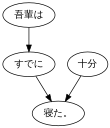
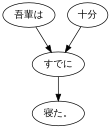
edge "十分" -> "寝た。": now "十分" -> "すでに"
